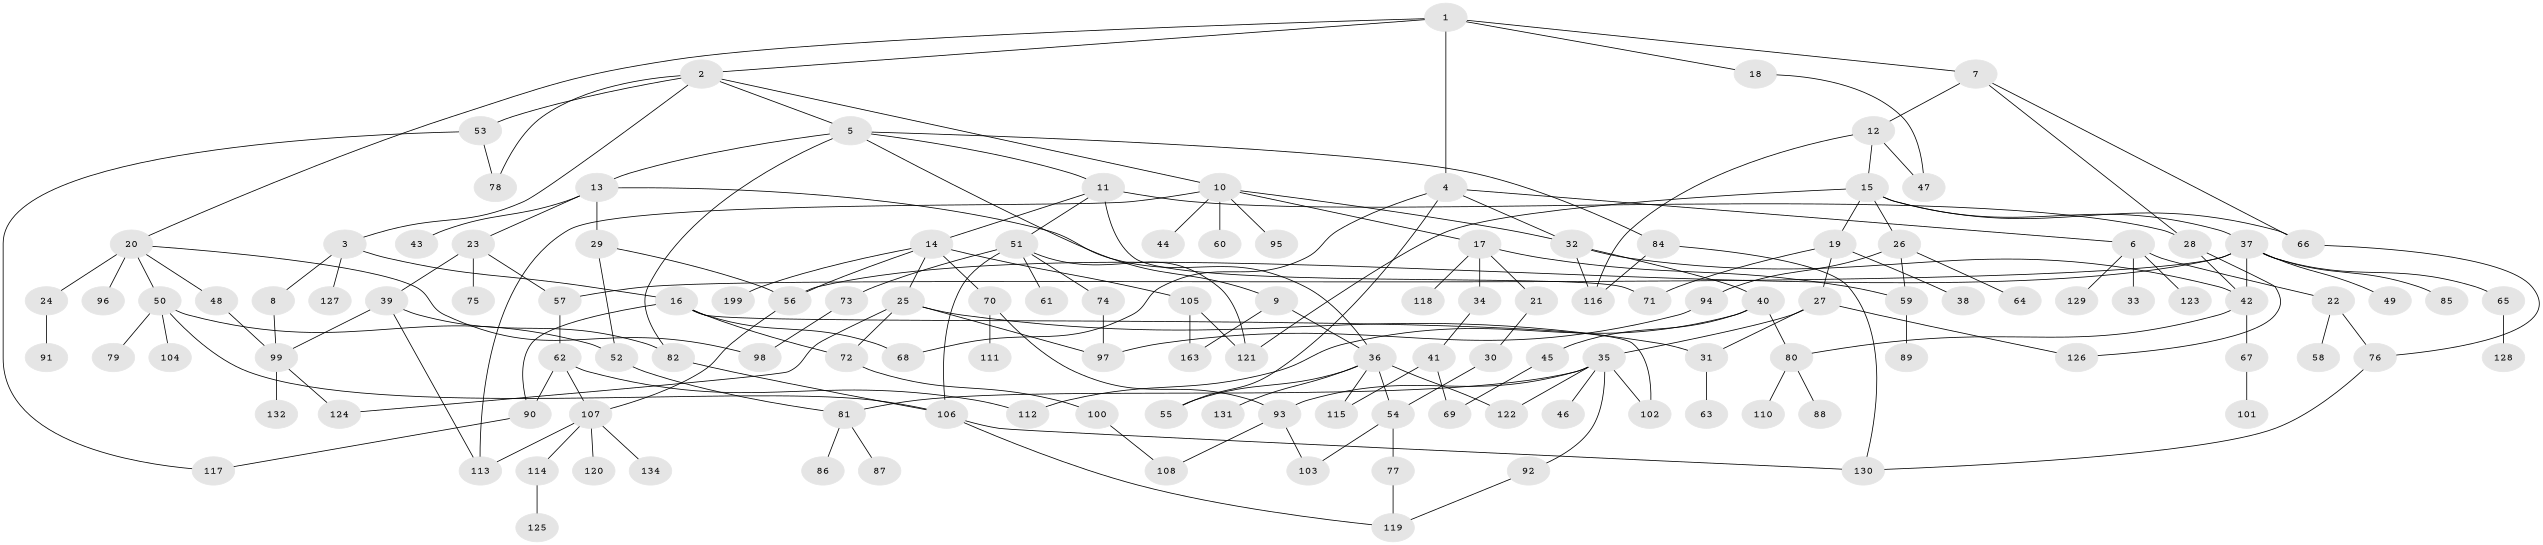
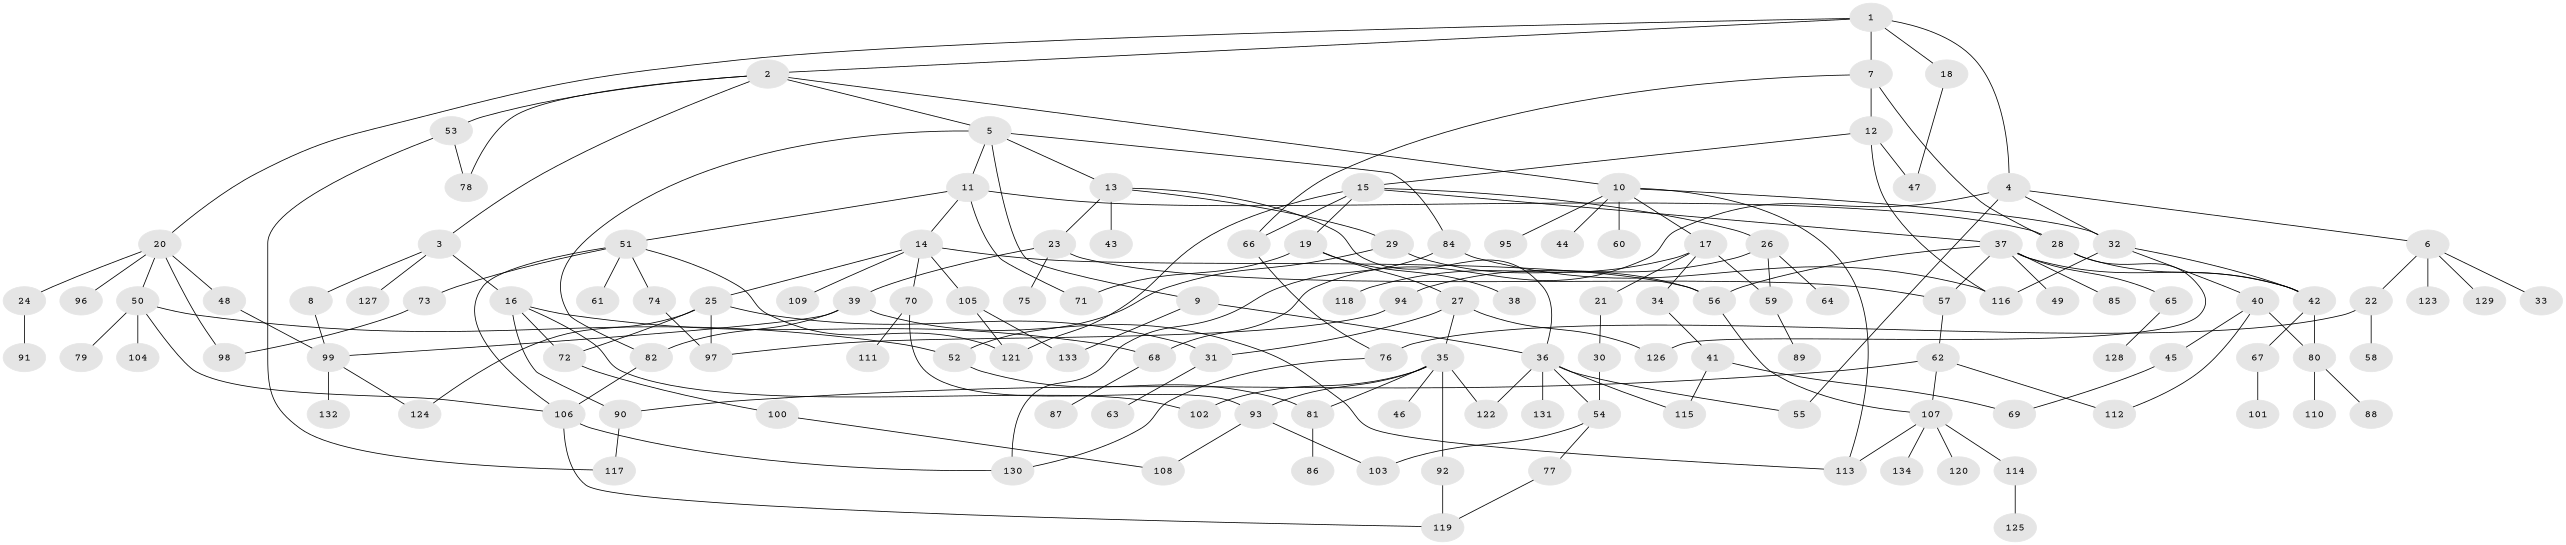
node "199": label "199" -> "109"
node "163": label "163" -> "133"
edge "81" -- "87": now "68" -- "87"
